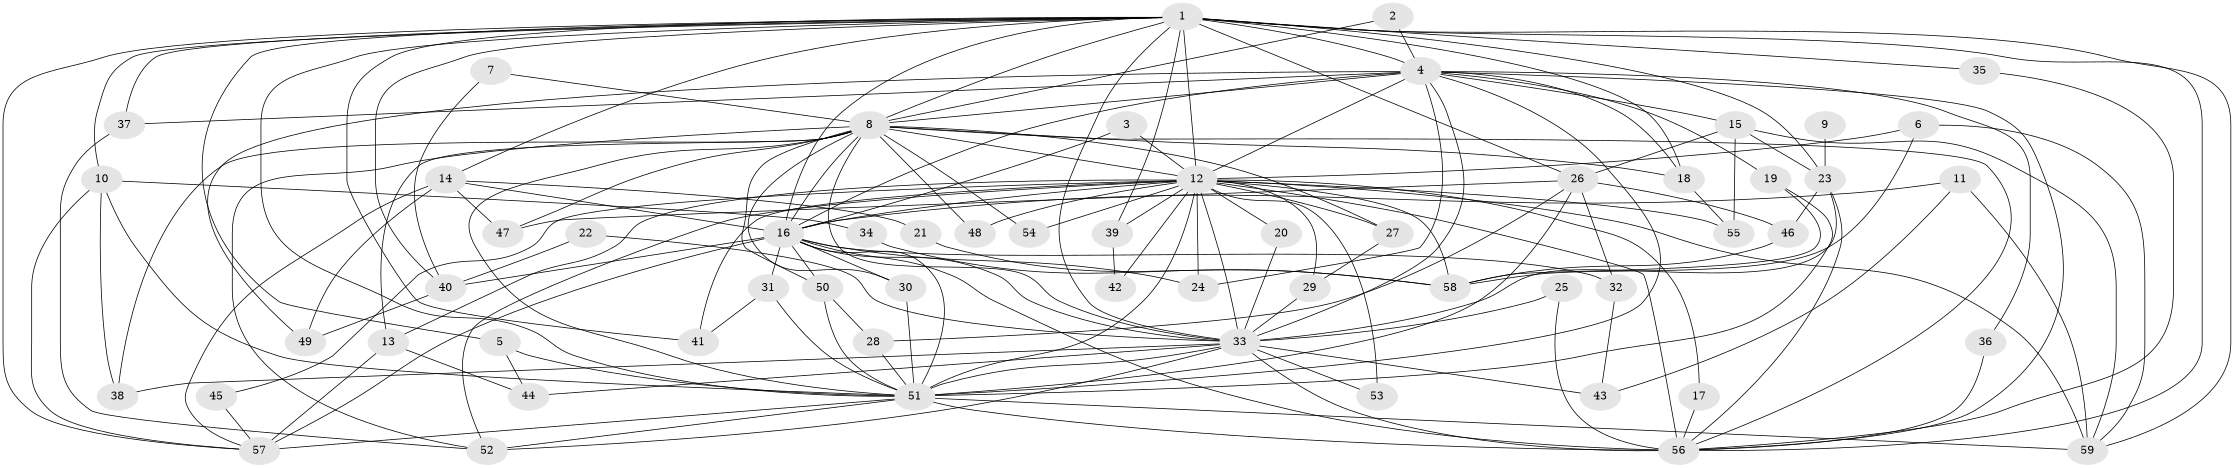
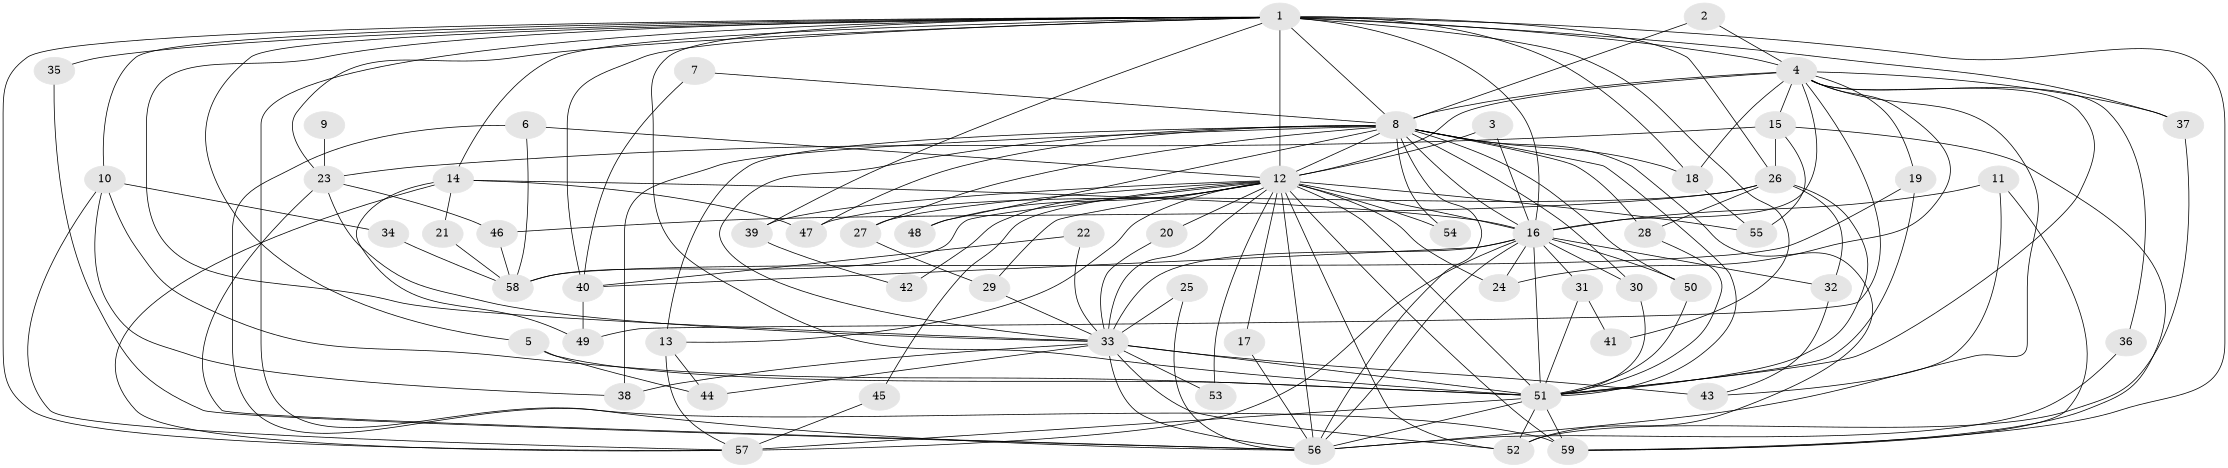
edge "12" -- "41": removed
edge "4" -- "33": removed
edge "50" -- "28": now "8" -- "28"
